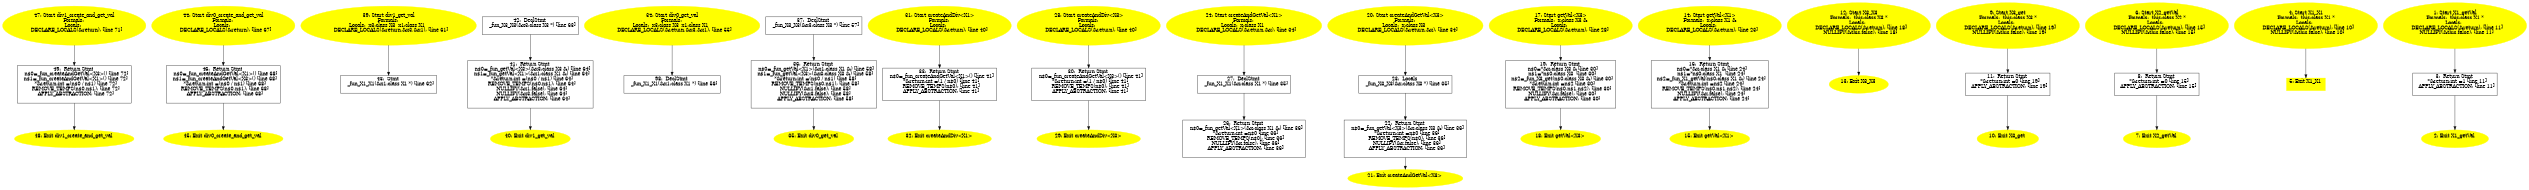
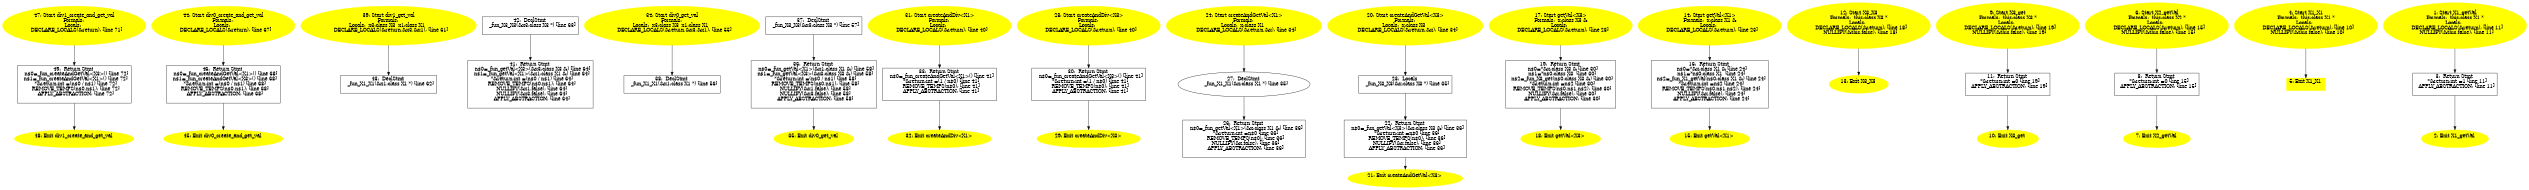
node "43:  Stmt _fun_X1_X1(&x1:class X1 *) [line 62]": label "43:  Stmt _fun_X1_X1(&x1:class X1 *) [line 62]" -> "43:  DeclStmt _fun_X1_X1(&x1:class X1 *) [line 62]"
node "98:  DeclStmt _fun_X1_X1(&x1:class X1 *) [line 56]": label "98:  DeclStmt _fun_X1_X1(&x1:class X1 *) [line 56]" -> "38:  DeclStmt _fun_X1_X1(&x1:class X1 *) [line 56]"
node "27:  DeclStmt _fun_X1_X1(&x:class X1 *) [line 35]": shape box -> ellipse
node "40: Exit div1_get_val": removed
